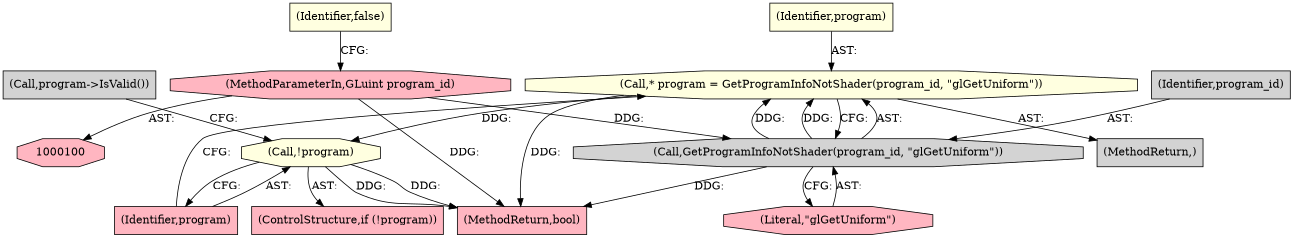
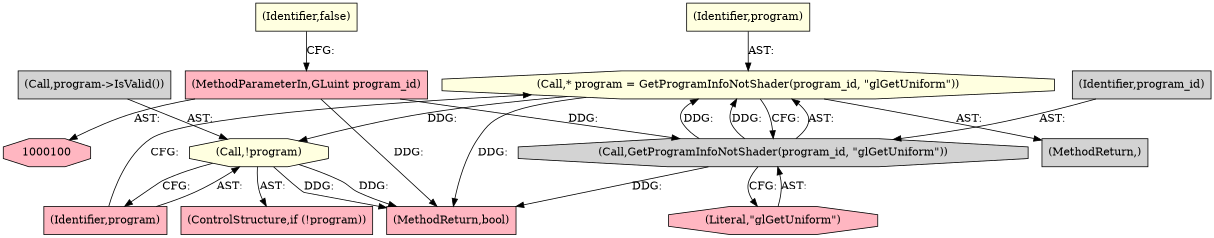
node "(MethodParameterIn,GLuint program_id)": shape octagon -> box
edge "(Call,program->IsValid())" -> "(Call,!program)": label "CFG: " -> "AST: "
